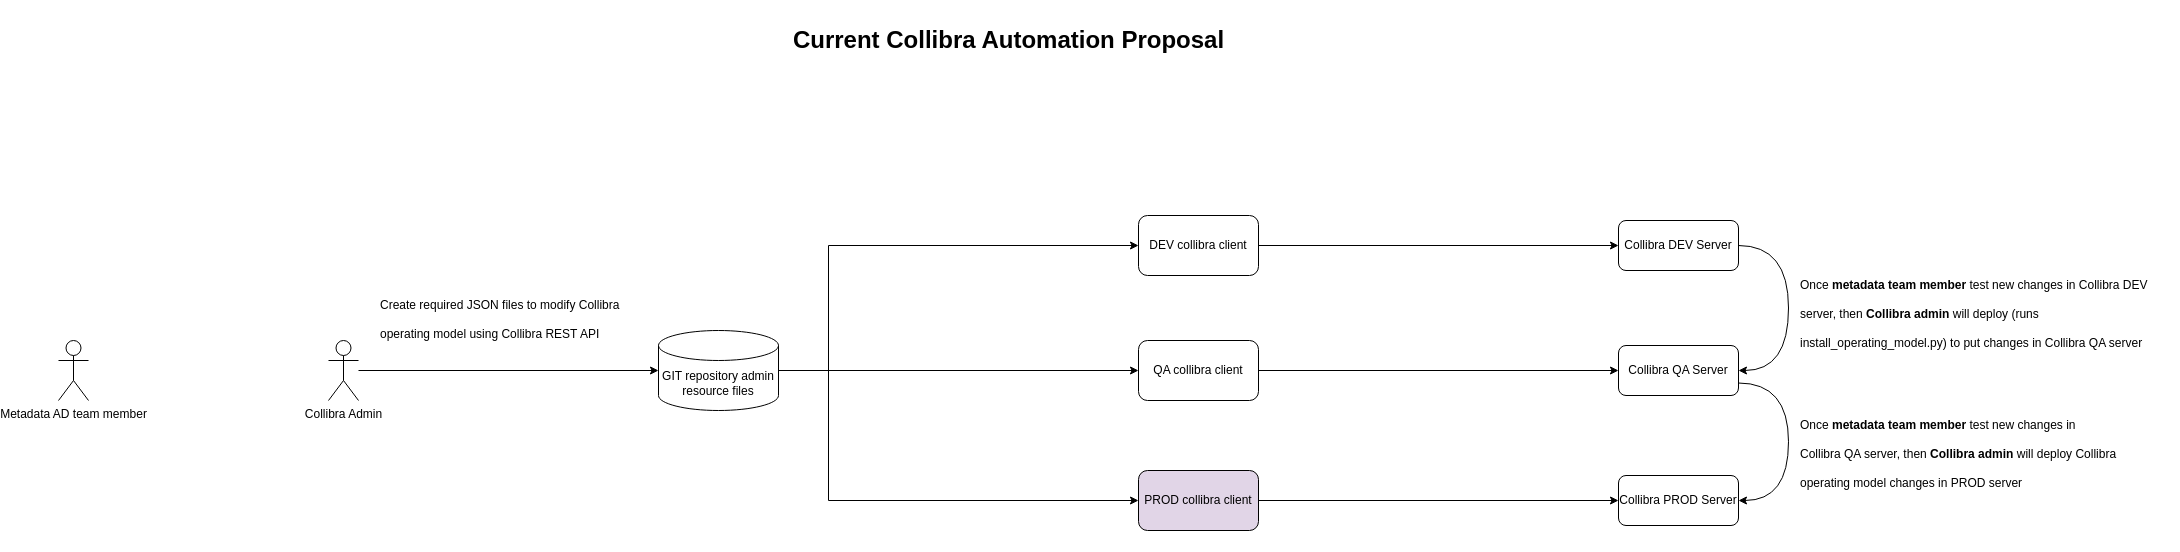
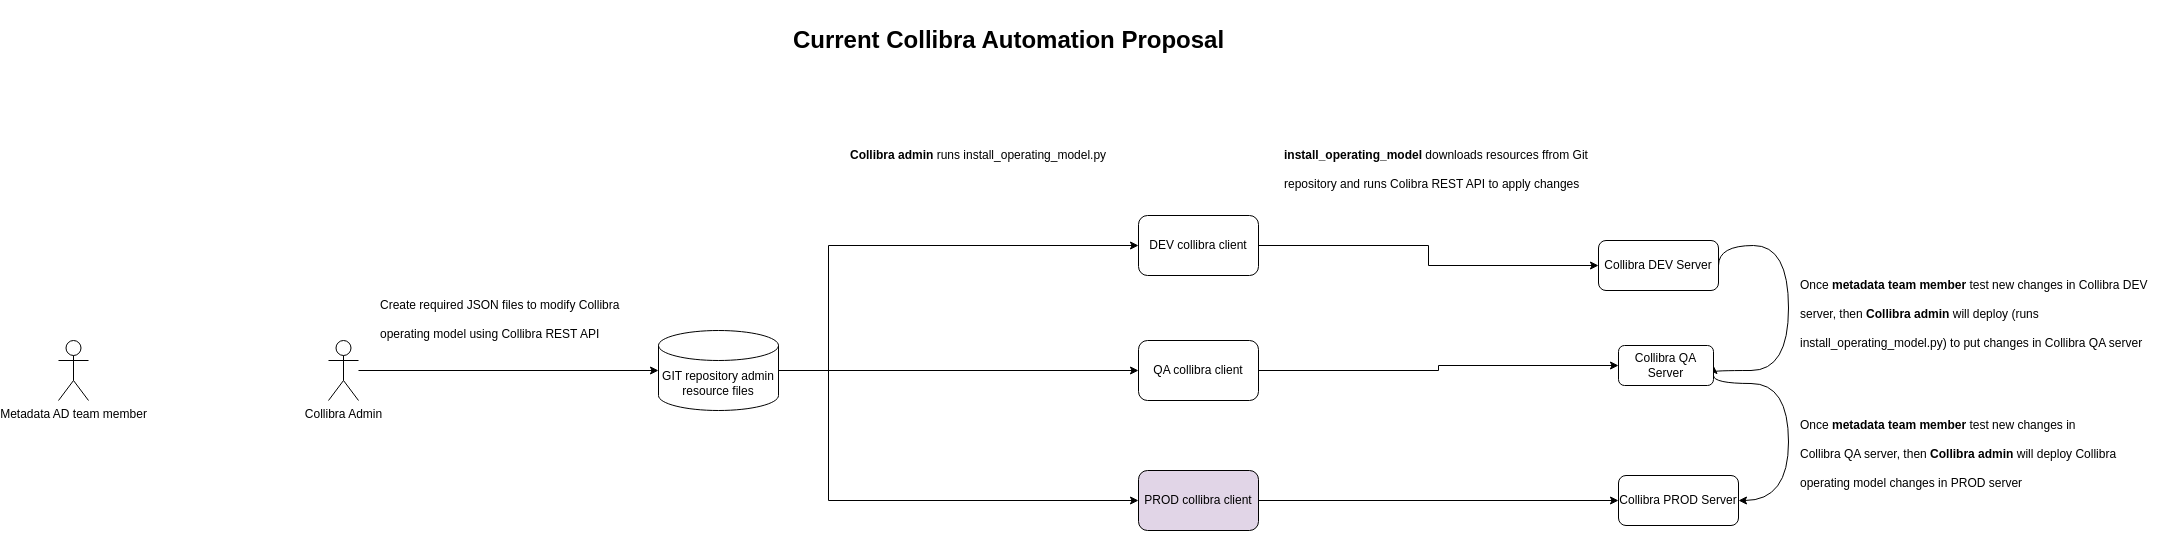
node "Collibra admin runs install_operating_model.py": added
node "install_operating_model downloads resources ffrom Git repository and runs Colibra REST API to apply changes": added
node "Collibra DEV Server": moved (1679, 246) -> (1659, 266)
node "Collibra QA Server": size 120x50 -> 95x40
